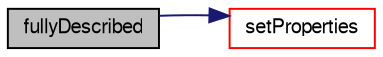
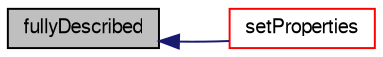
edge "fullyDescribed" -> "setProperties": reversed
